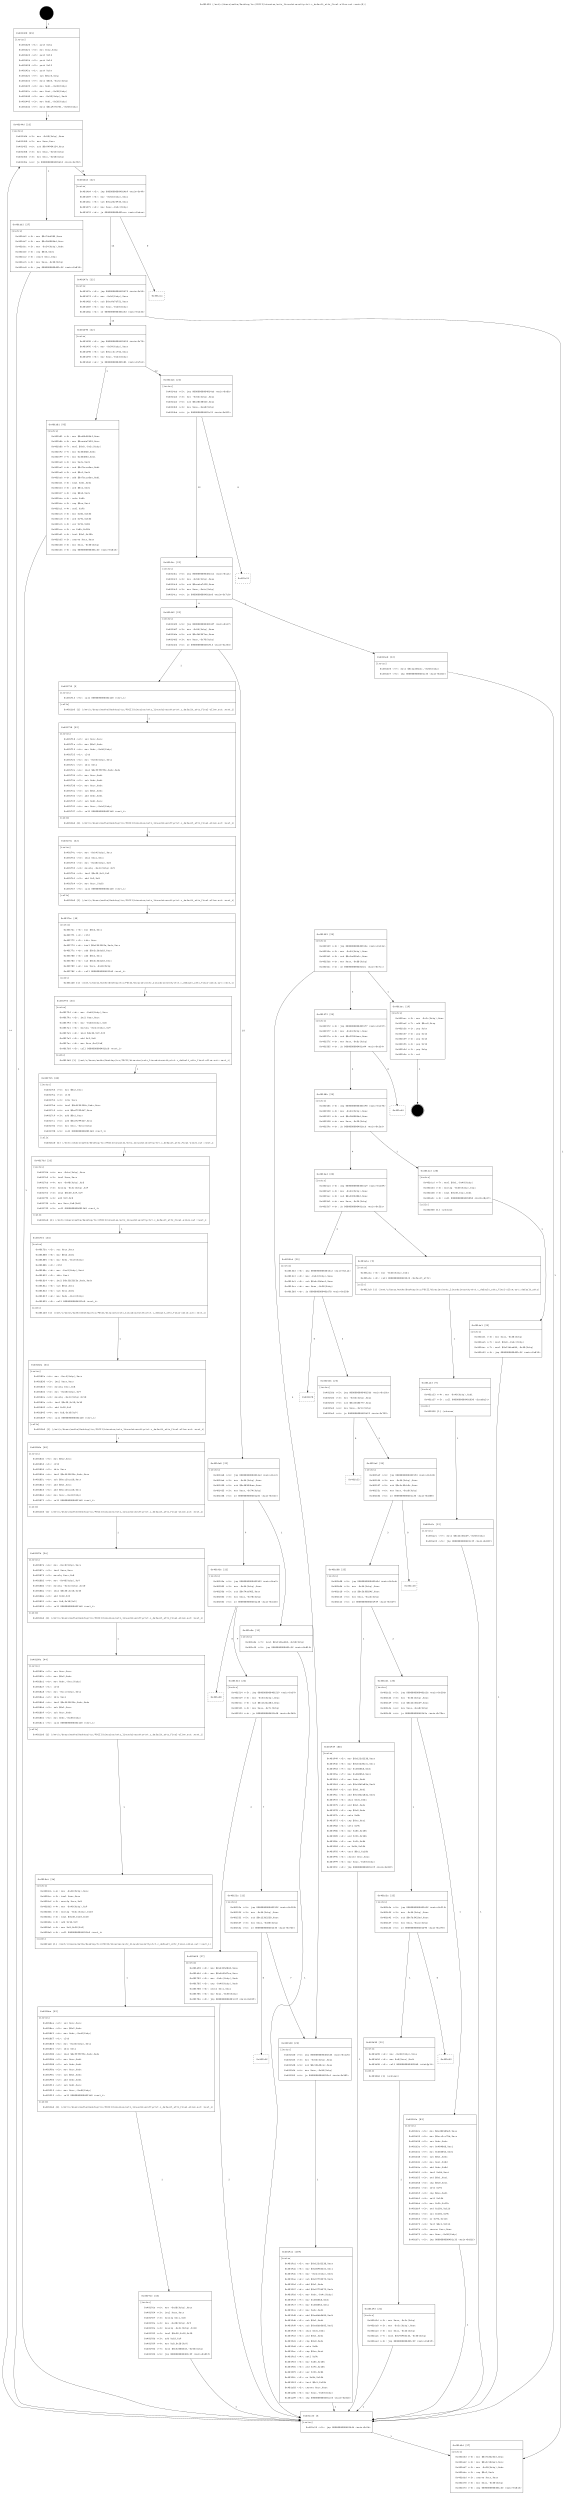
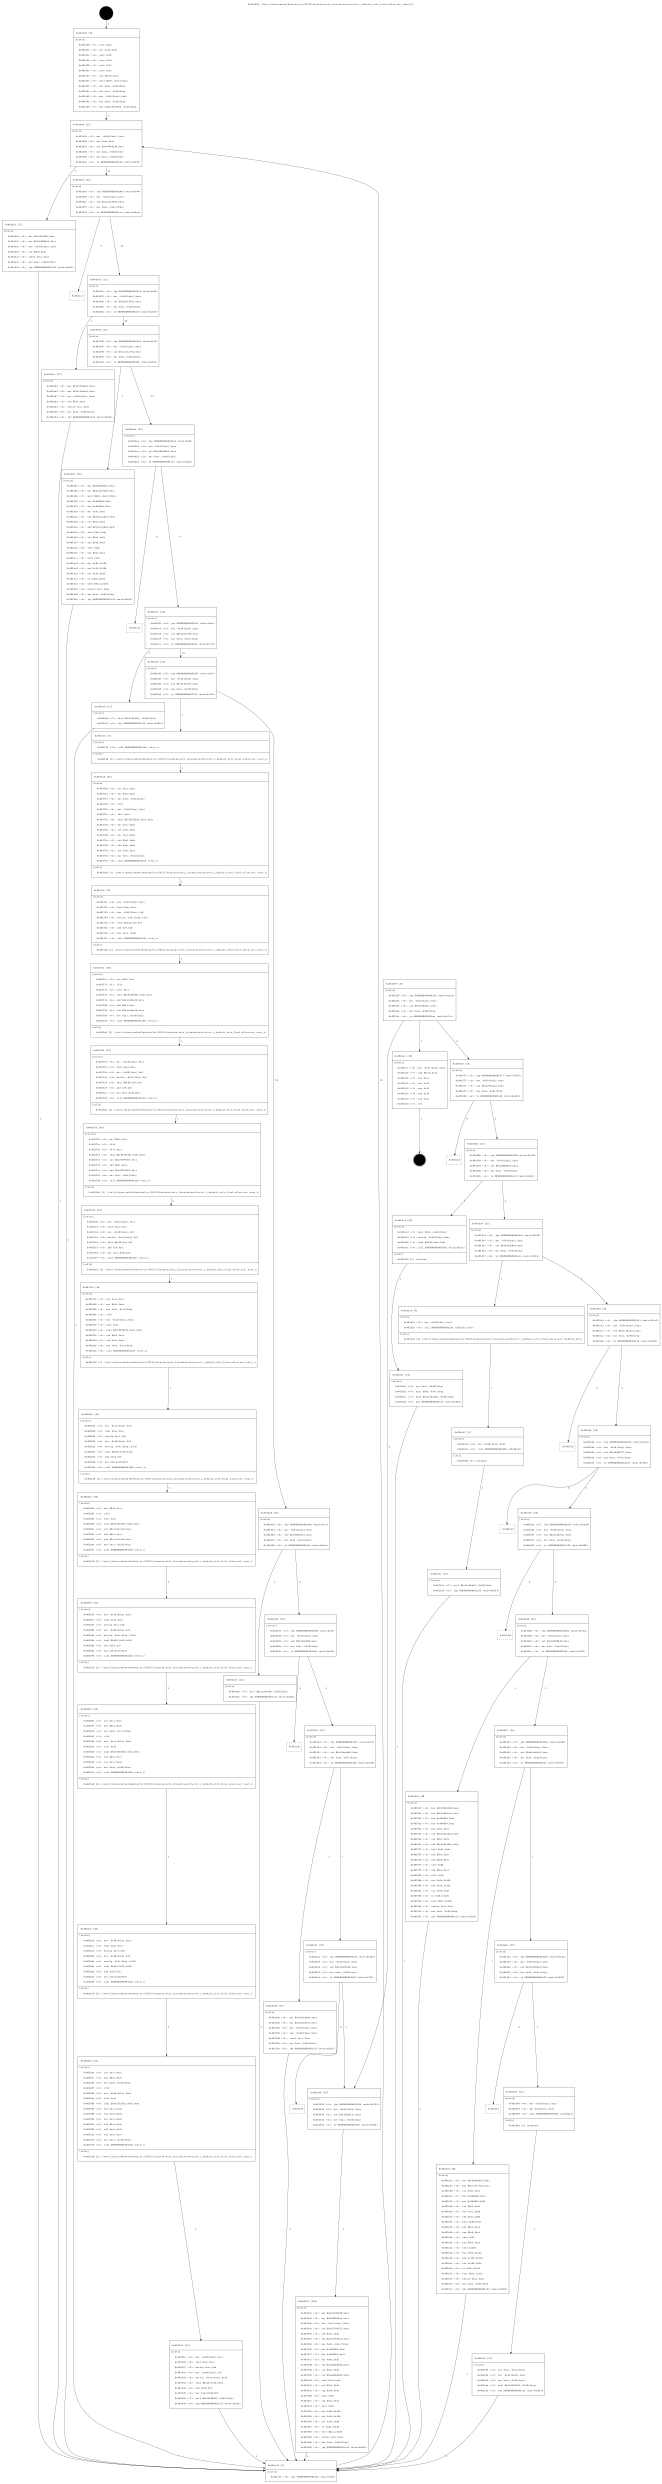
edge "0x401c3f [5]" -> "0x40165d [27]": reversed
